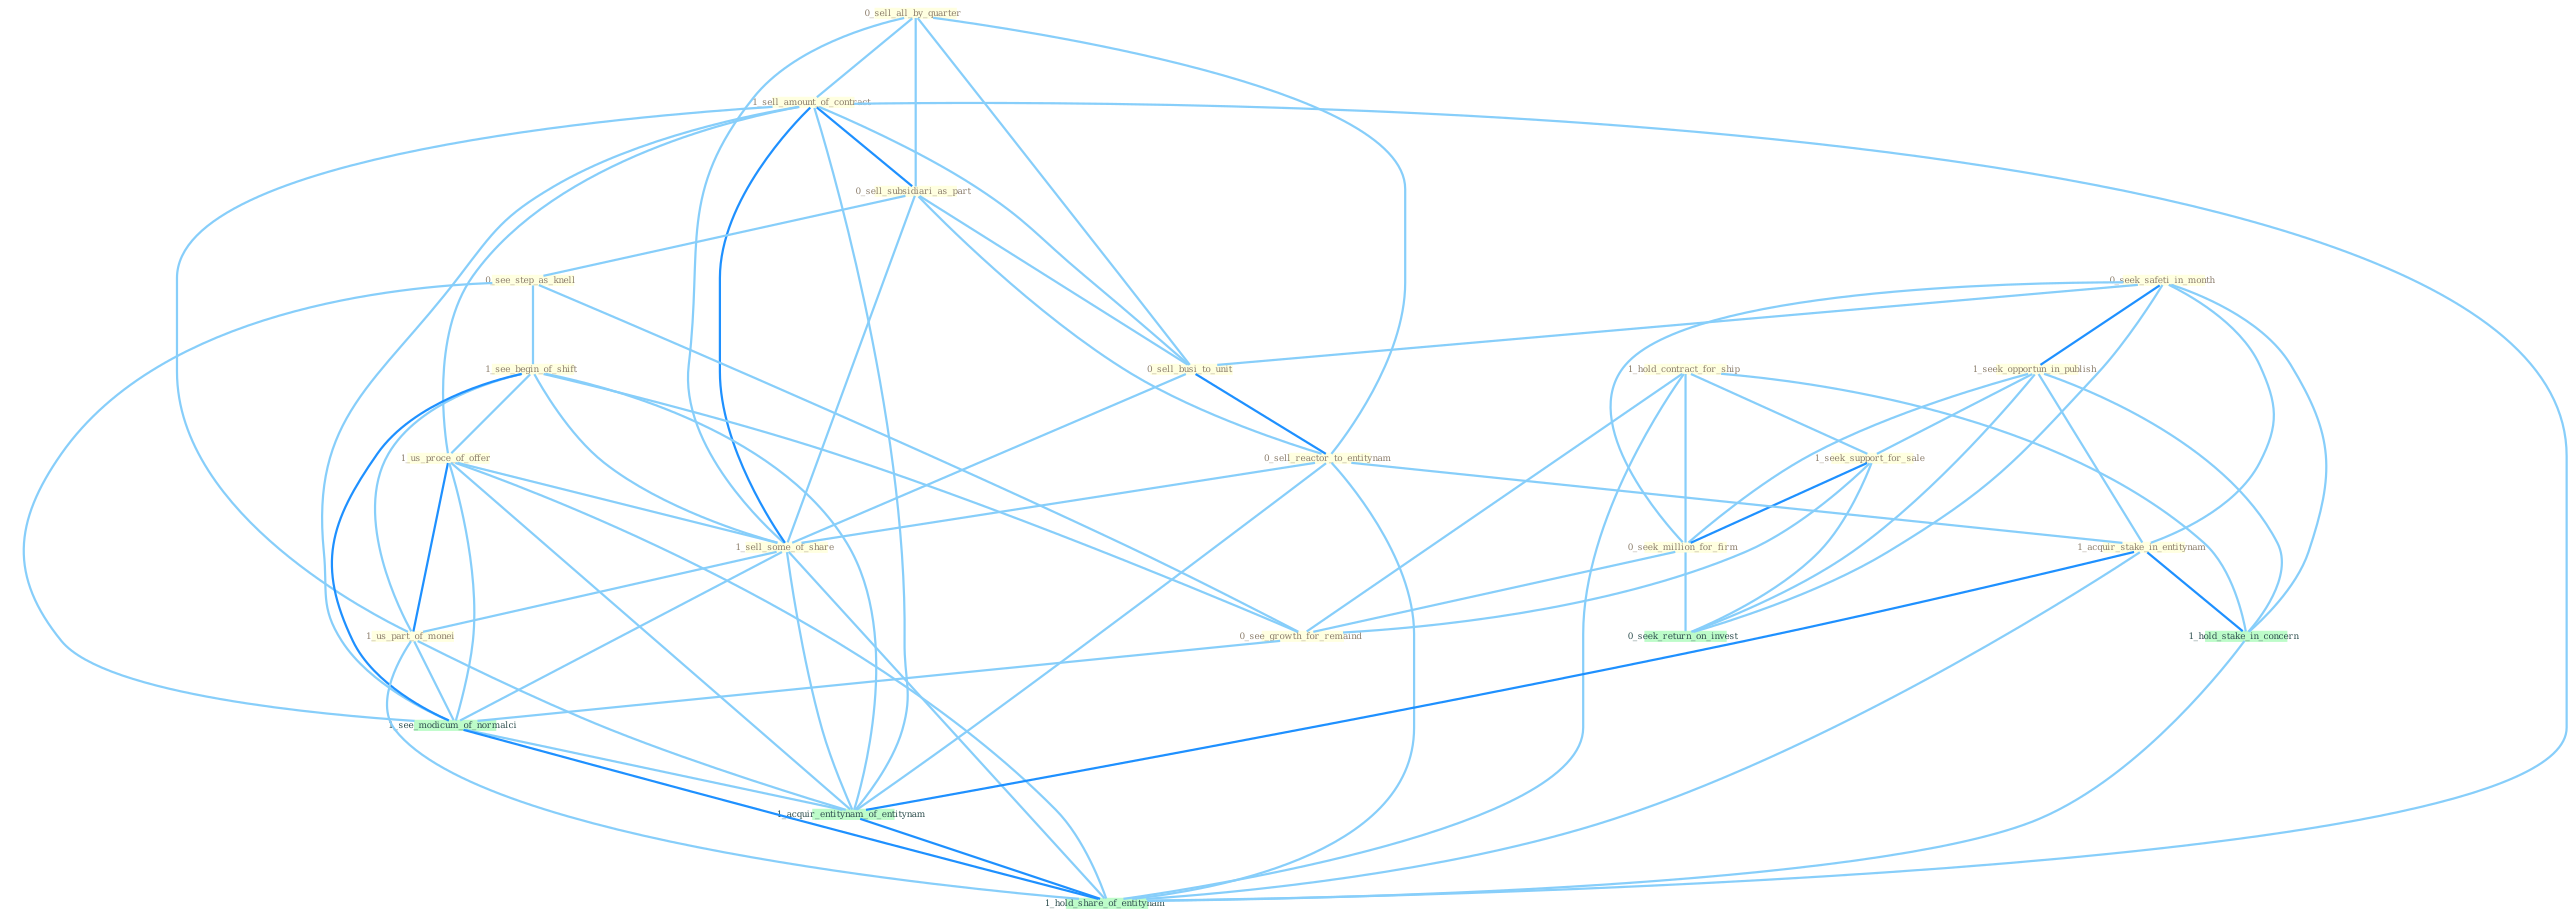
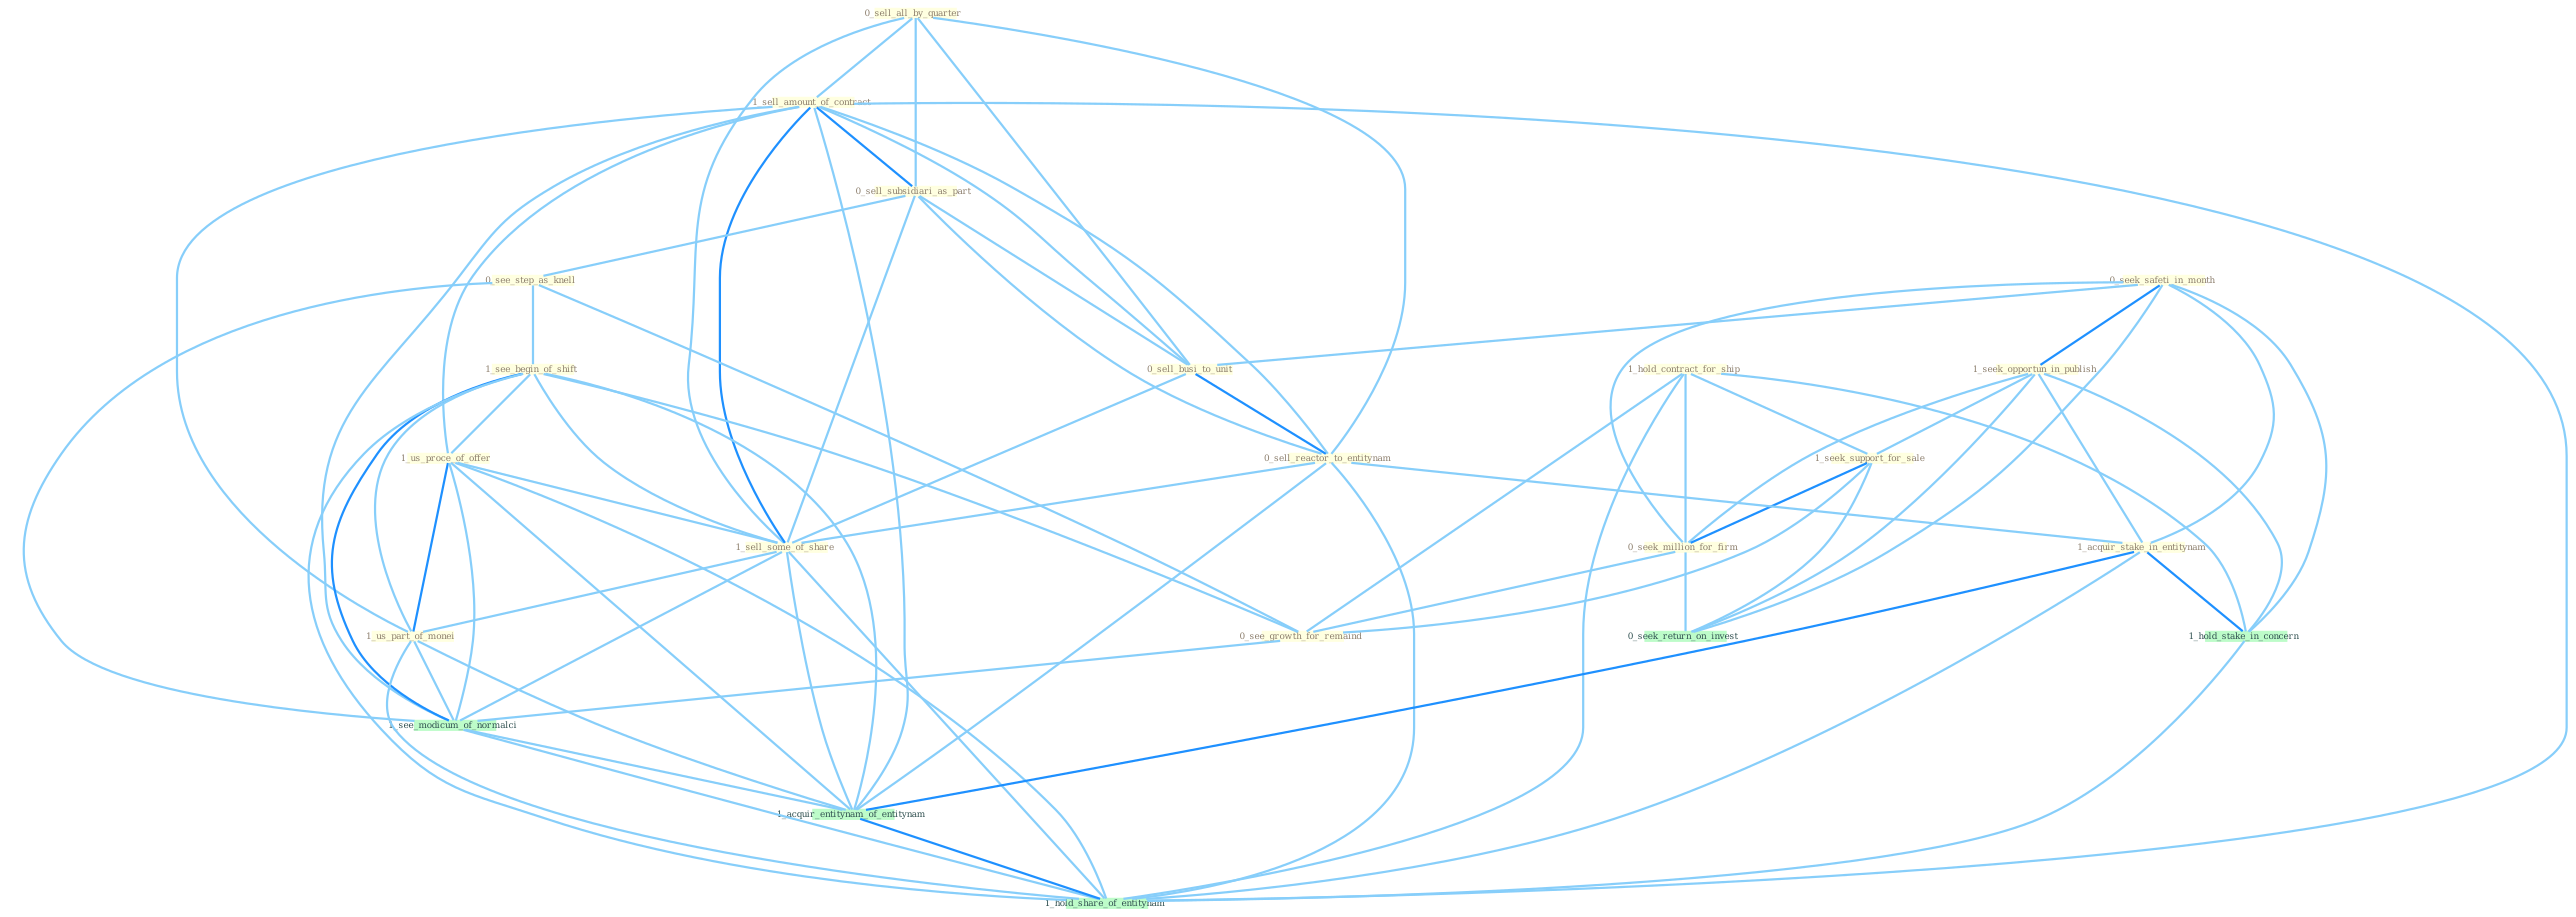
edge "1_sell_amount_of_contract" -- "0_sell_reactor_to_entitynam": added
edge "1_see_begin_of_shift" -- "1_hold_share_of_entitynam": added
edge "1_see_modicum_of_normalci" -- "1_hold_share_of_entitynam": color #1e90ff -> #87cefa
